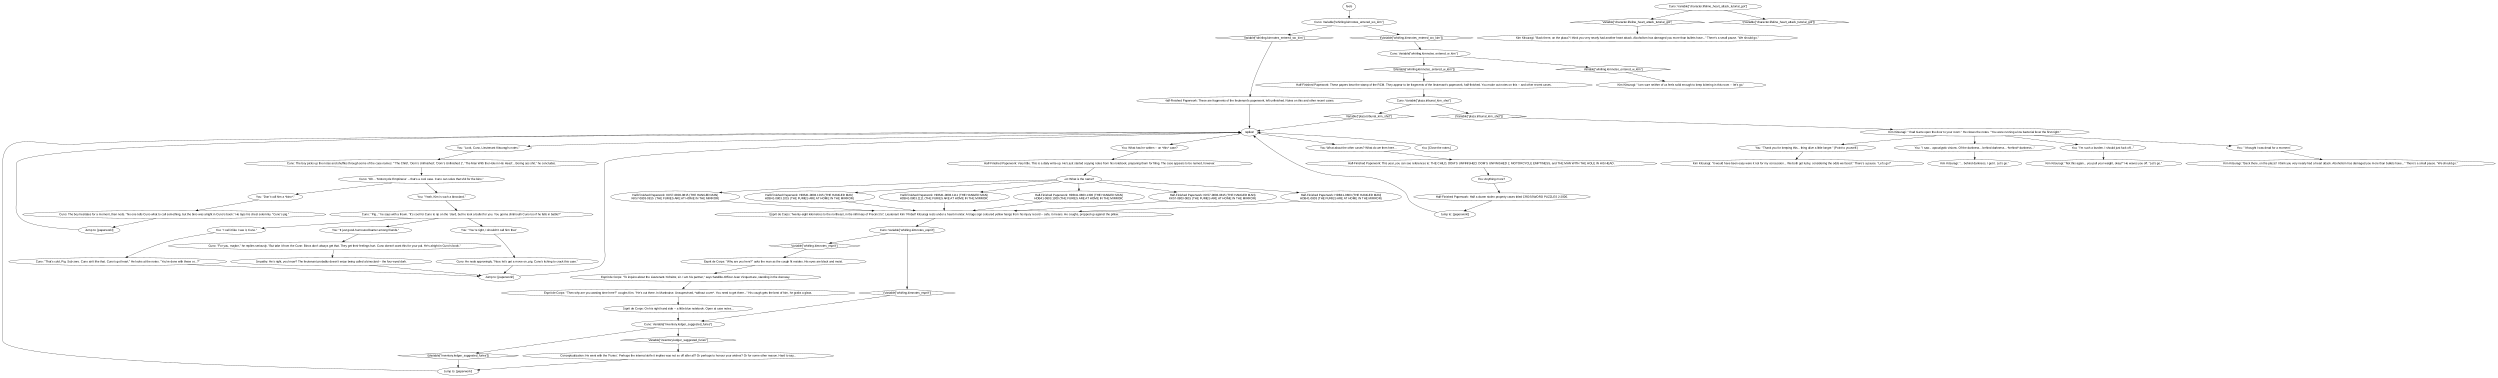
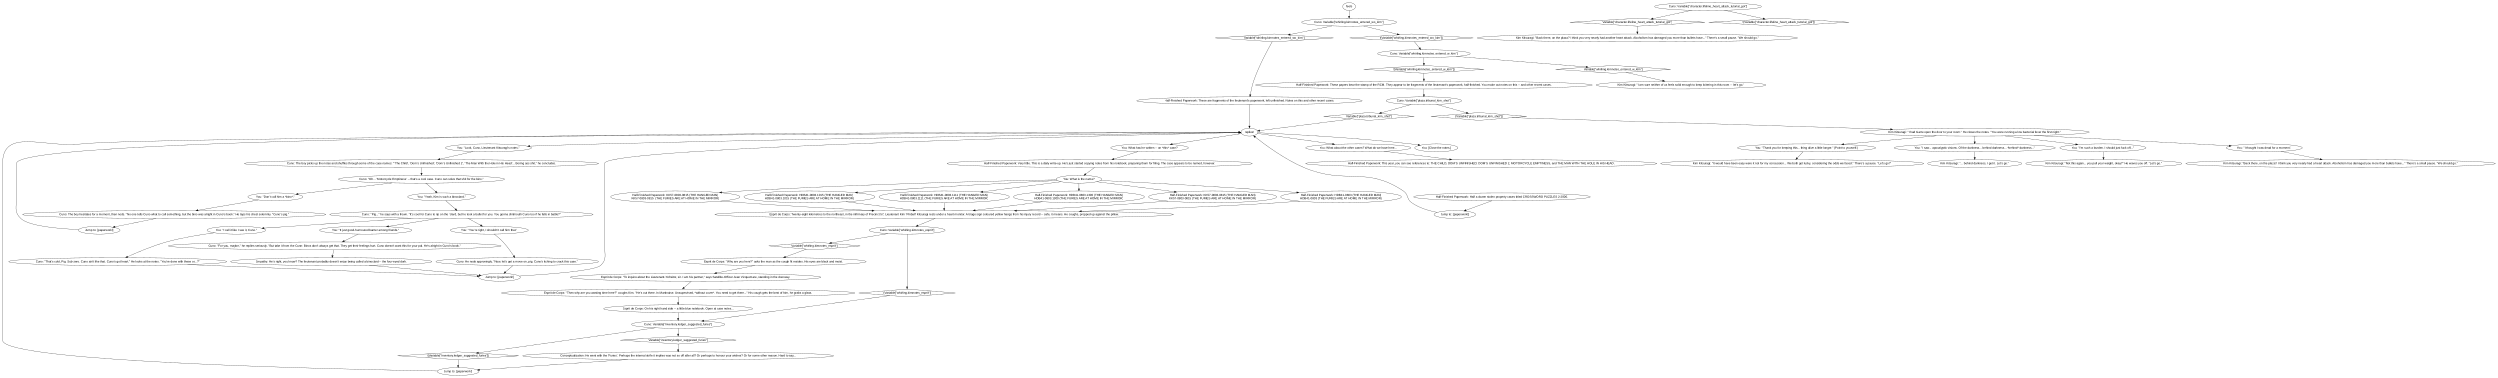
edge "You: [Close the notes.]" -> "replies!": reversed
node "You: What about the other cases? What do we then here...": label "You: What about the other cases? What do we then here..." -> "You: What about the other cases? What do we have here..."
node "Let: What is the name?": label "Let: What is the name?" -> "You: What is the name?"
node "You: Anything more?": removed
